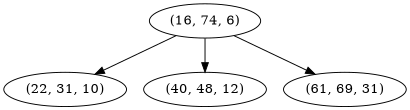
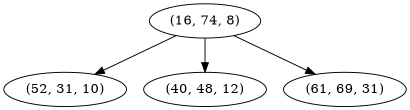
node "(16, 74, 6)": label "(16, 74, 6)" -> "(16, 74, 8)"
node "(22, 31, 10)": label "(22, 31, 10)" -> "(52, 31, 10)"
